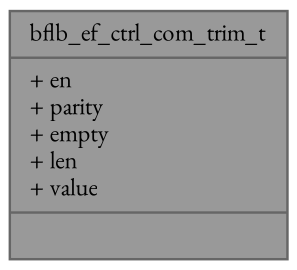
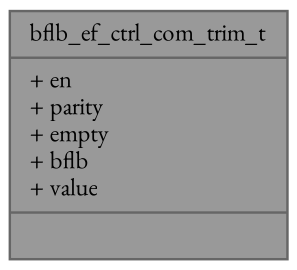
node "bflb_ef_ctrl_com_trim_t": text "+ len" -> "+ bflb"
